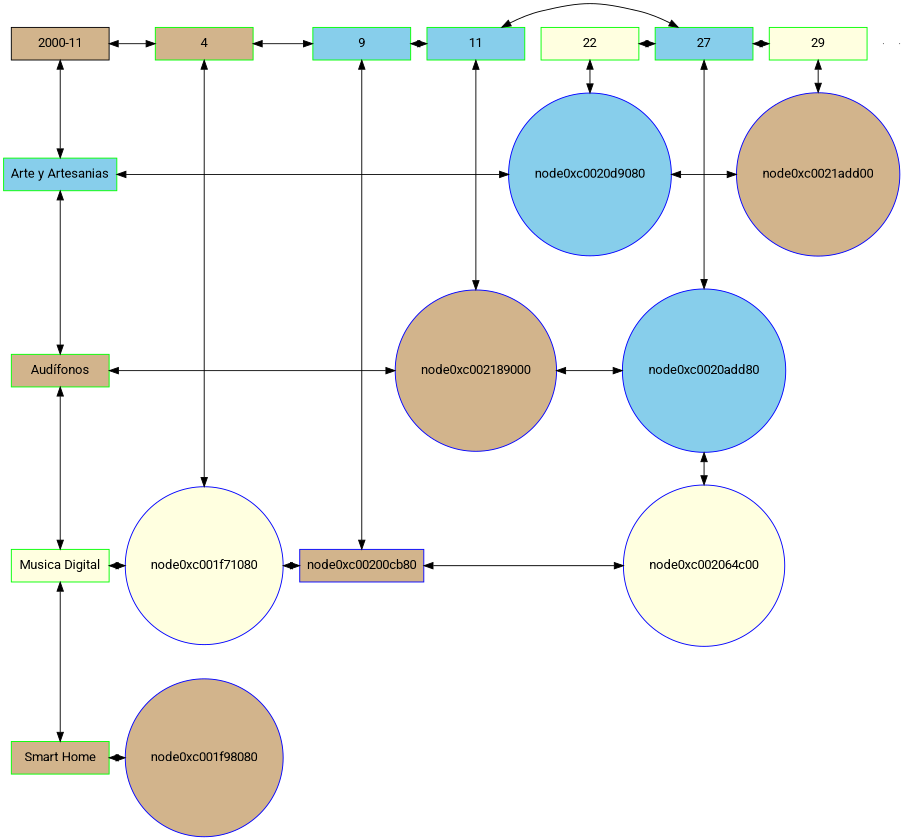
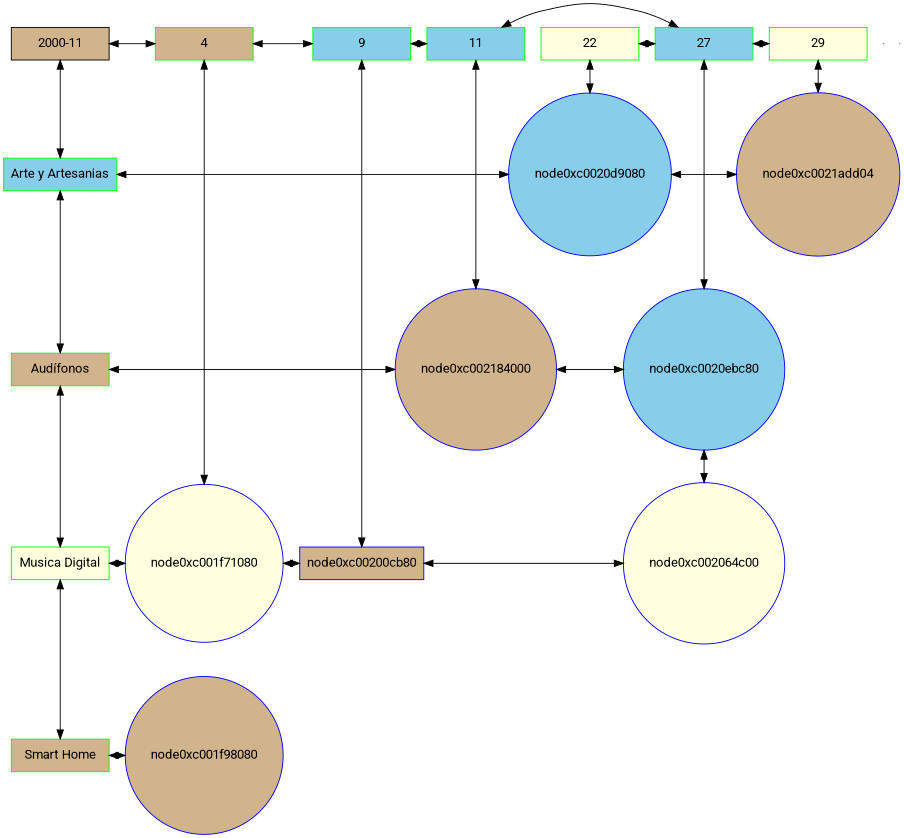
node "node0xc0021add00": label "node0xc0021add00" -> "node0xc0021add04"
node "node0xc002189000": label "node0xc002189000" -> "node0xc002184000"
node "node0xc0020add80": label "node0xc0020add80" -> "node0xc0020ebc80"
